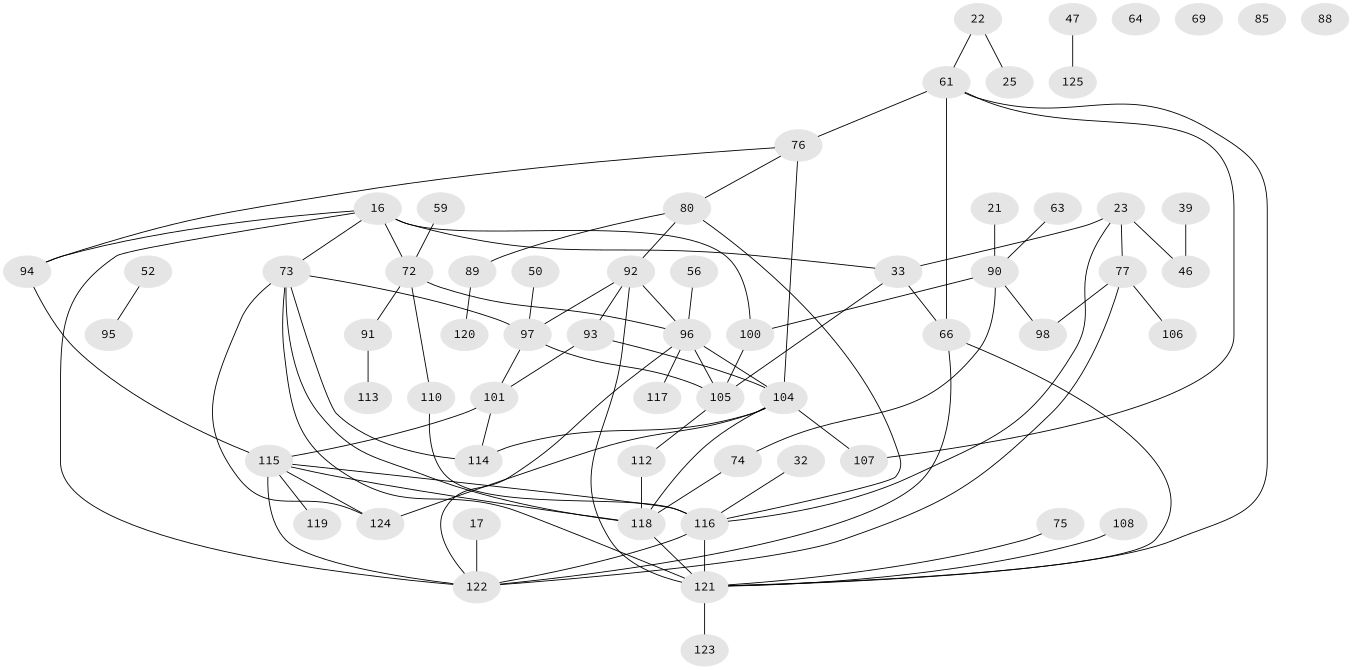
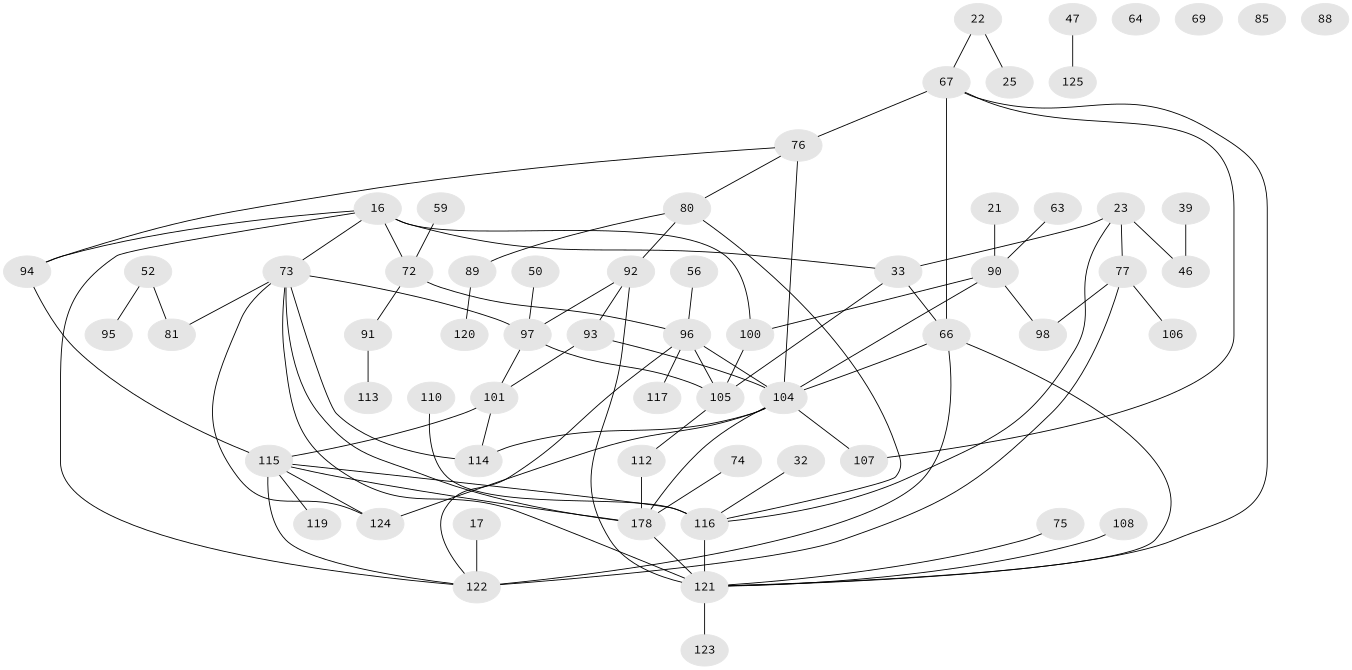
node "61": label "61" -> "67"
edge "92" -- "96": removed
node "81": added
edge "72" -- "110": removed
edge "66" -- "104": added
edge "90" -- "74": now "90" -- "104"
node "118": label "118" -> "178"
edge "116" -- "122": removed
